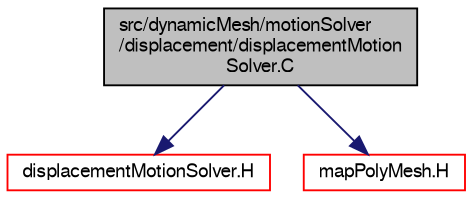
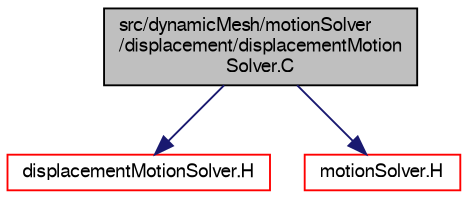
node "mapPolyMesh.H": label "mapPolyMesh.H" -> "motionSolver.H"
